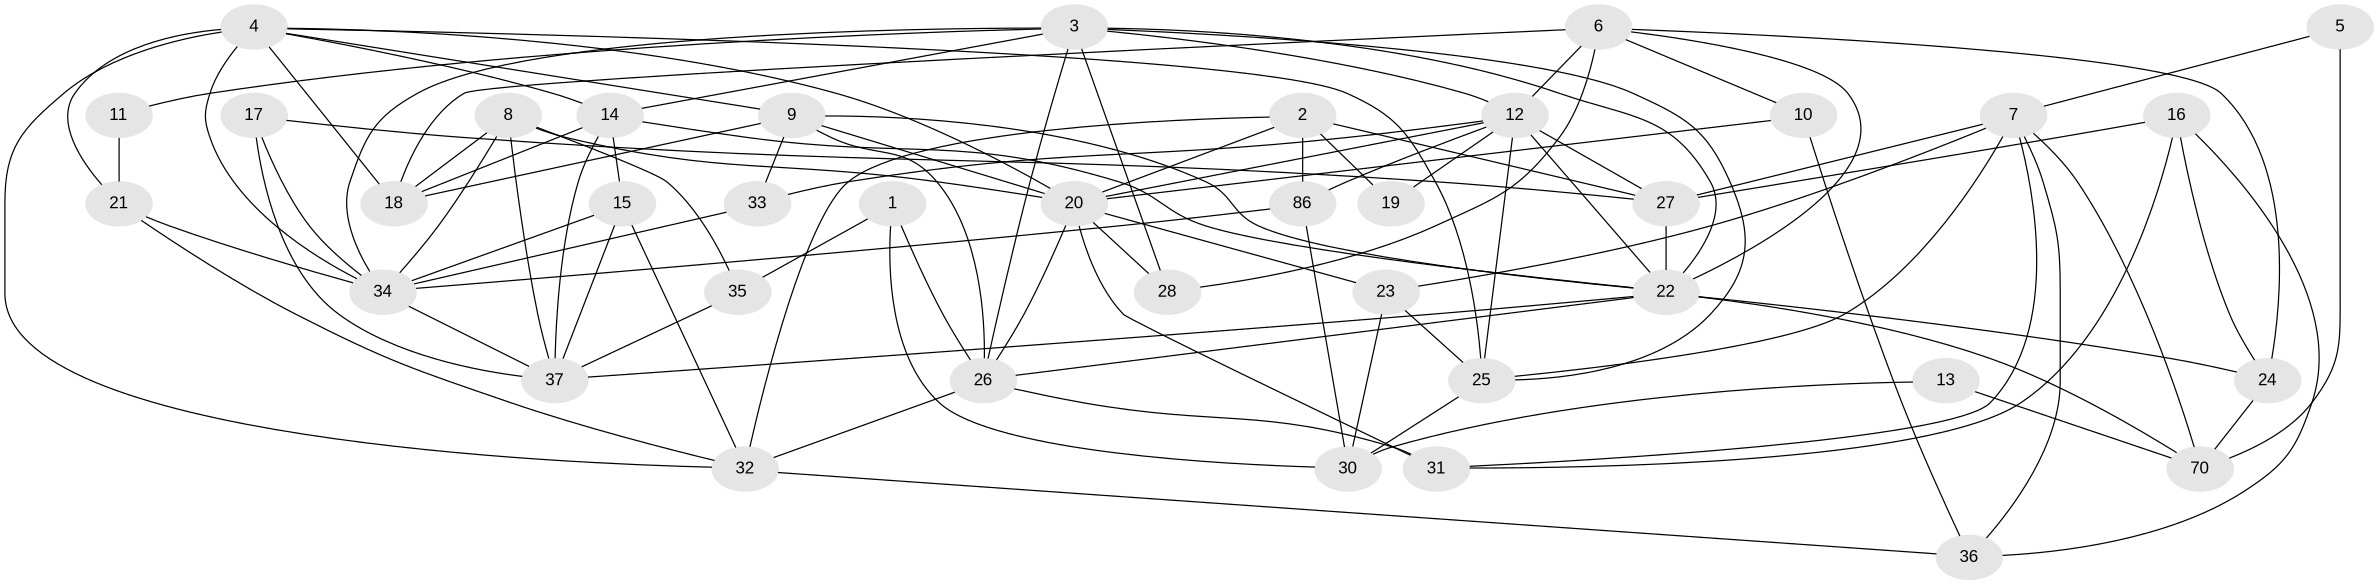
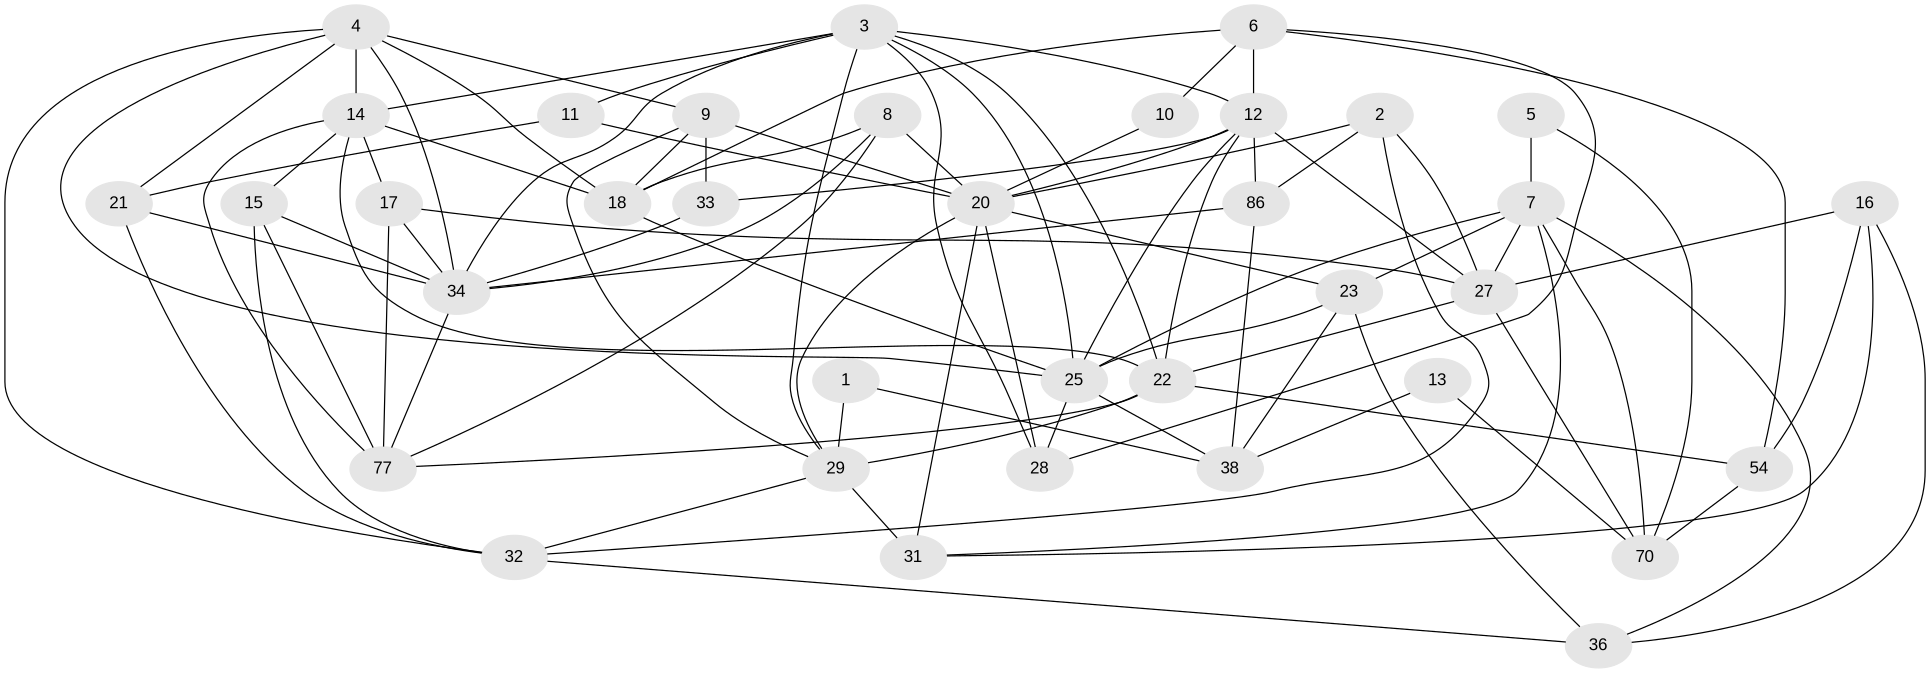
edge "4" -- "20": now "11" -- "20"
edge "6" -- "22": removed
edge "14" -- "17": added
edge "9" -- "22": removed
node "19": removed
node "35": removed
edge "18" -- "25": added
edge "10" -- "36": now "23" -- "36"
edge "22" -- "70": now "27" -- "70"
node "37": label "37" -> "77"
node "26": label "26" -> "29"
node "24": label "24" -> "54"
edge "25" -- "28": added
node "30": label "30" -> "38"
